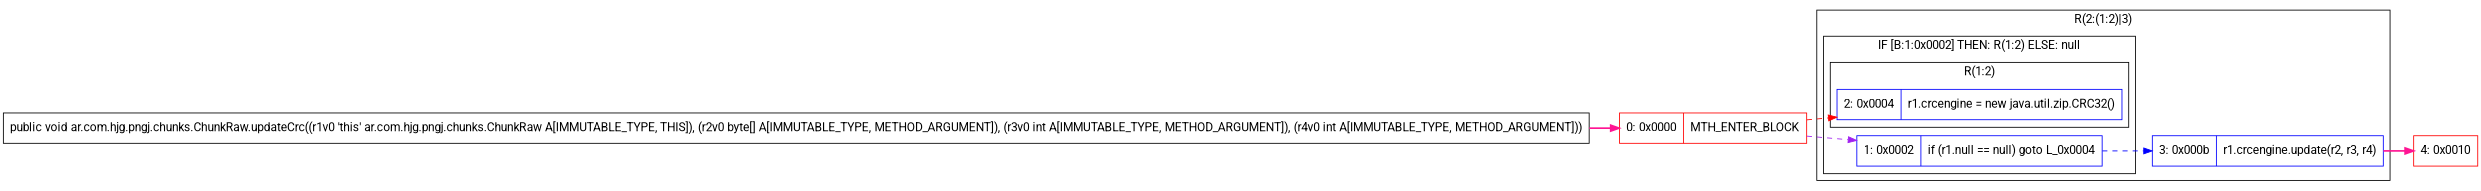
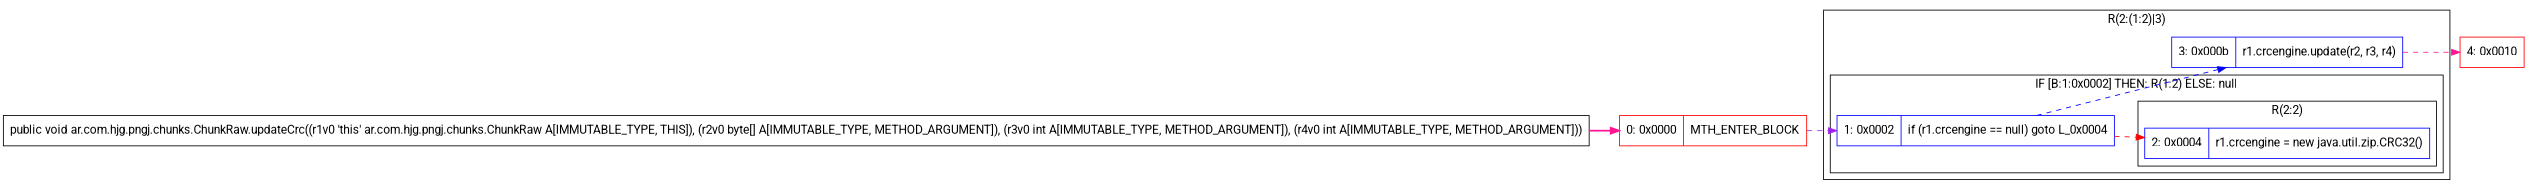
cluster "R(1:2)": label "R(1:2)" -> "R(2:2)"
edge "0: 0x0000" -> "2: 0x0004": now "1: 0x0002" -> "2: 0x0004"
node "1: 0x0002": text "if (r1.null == null) goto L_0x0004" -> "if (r1.crcengine == null) goto L_0x0004"
edge "3: 0x000b" -> "4: 0x0010": style bold -> dashed
